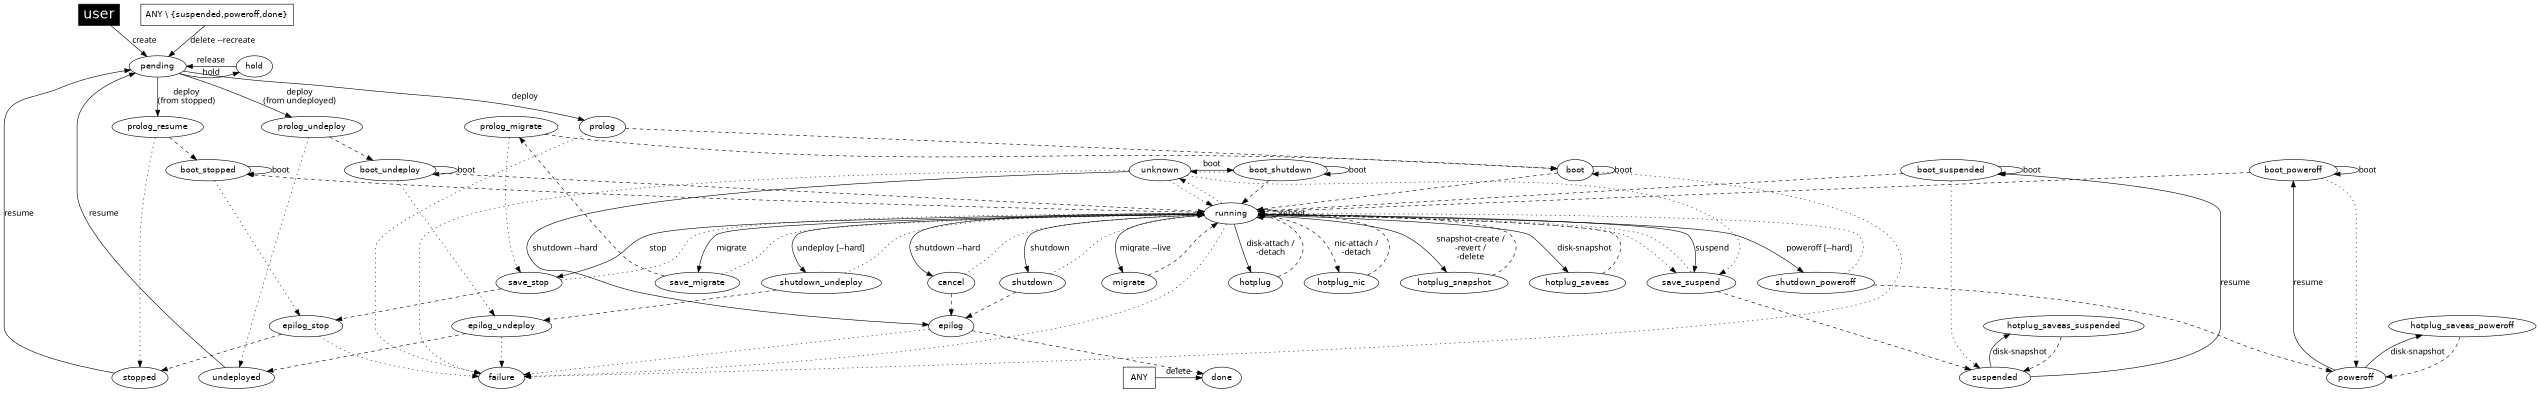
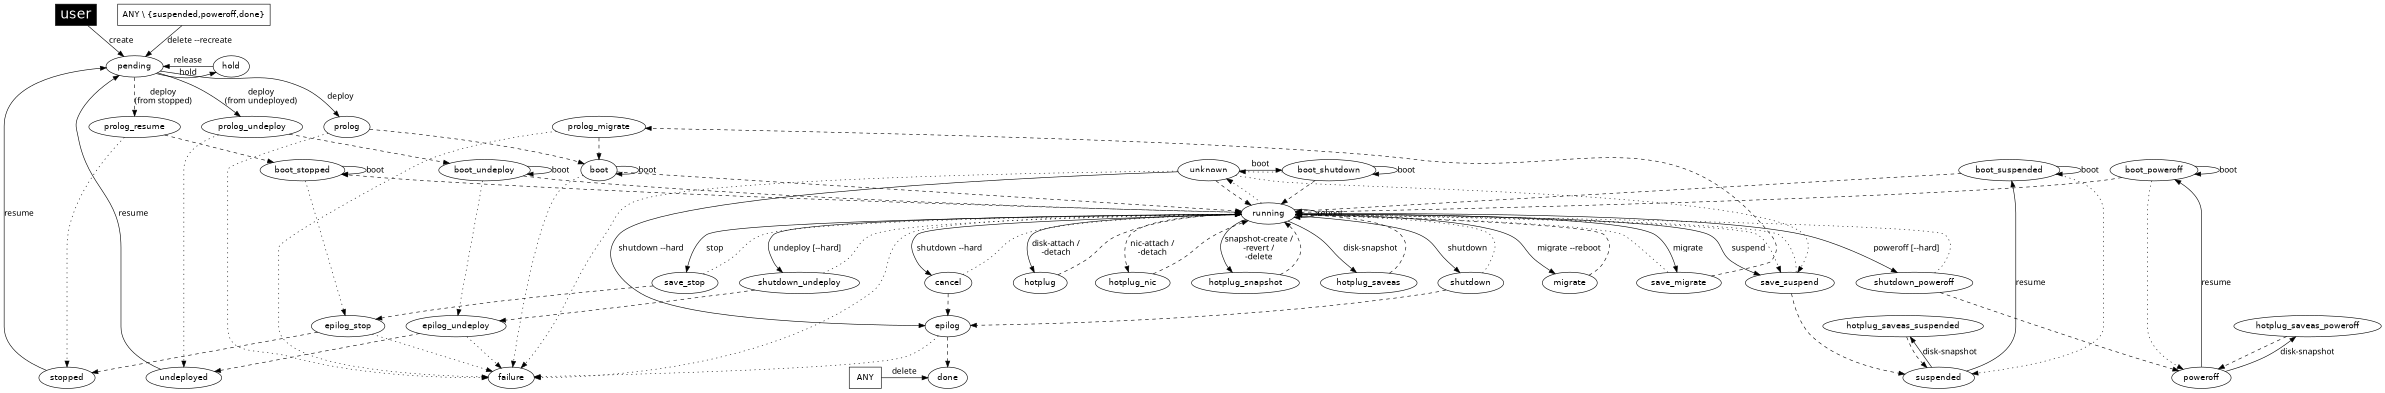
edge "pending" -> "prolog_resume": style solid -> dashed
edge "unknown" -> "running": style dotted -> dashed
edge "prolog_migrate" -> "save_stop": now "prolog_migrate" -> "failure"
edge "running" -> "migrate": label "migrate --live" -> "migrate --reboot"
